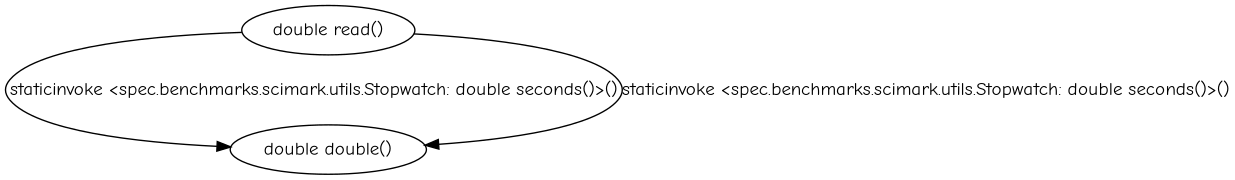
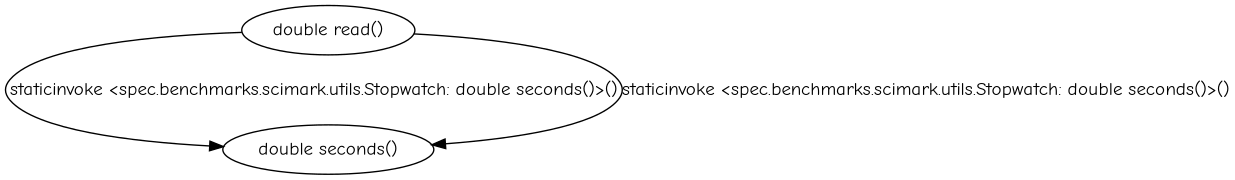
node "double double()": label "double double()" -> "double seconds()"
